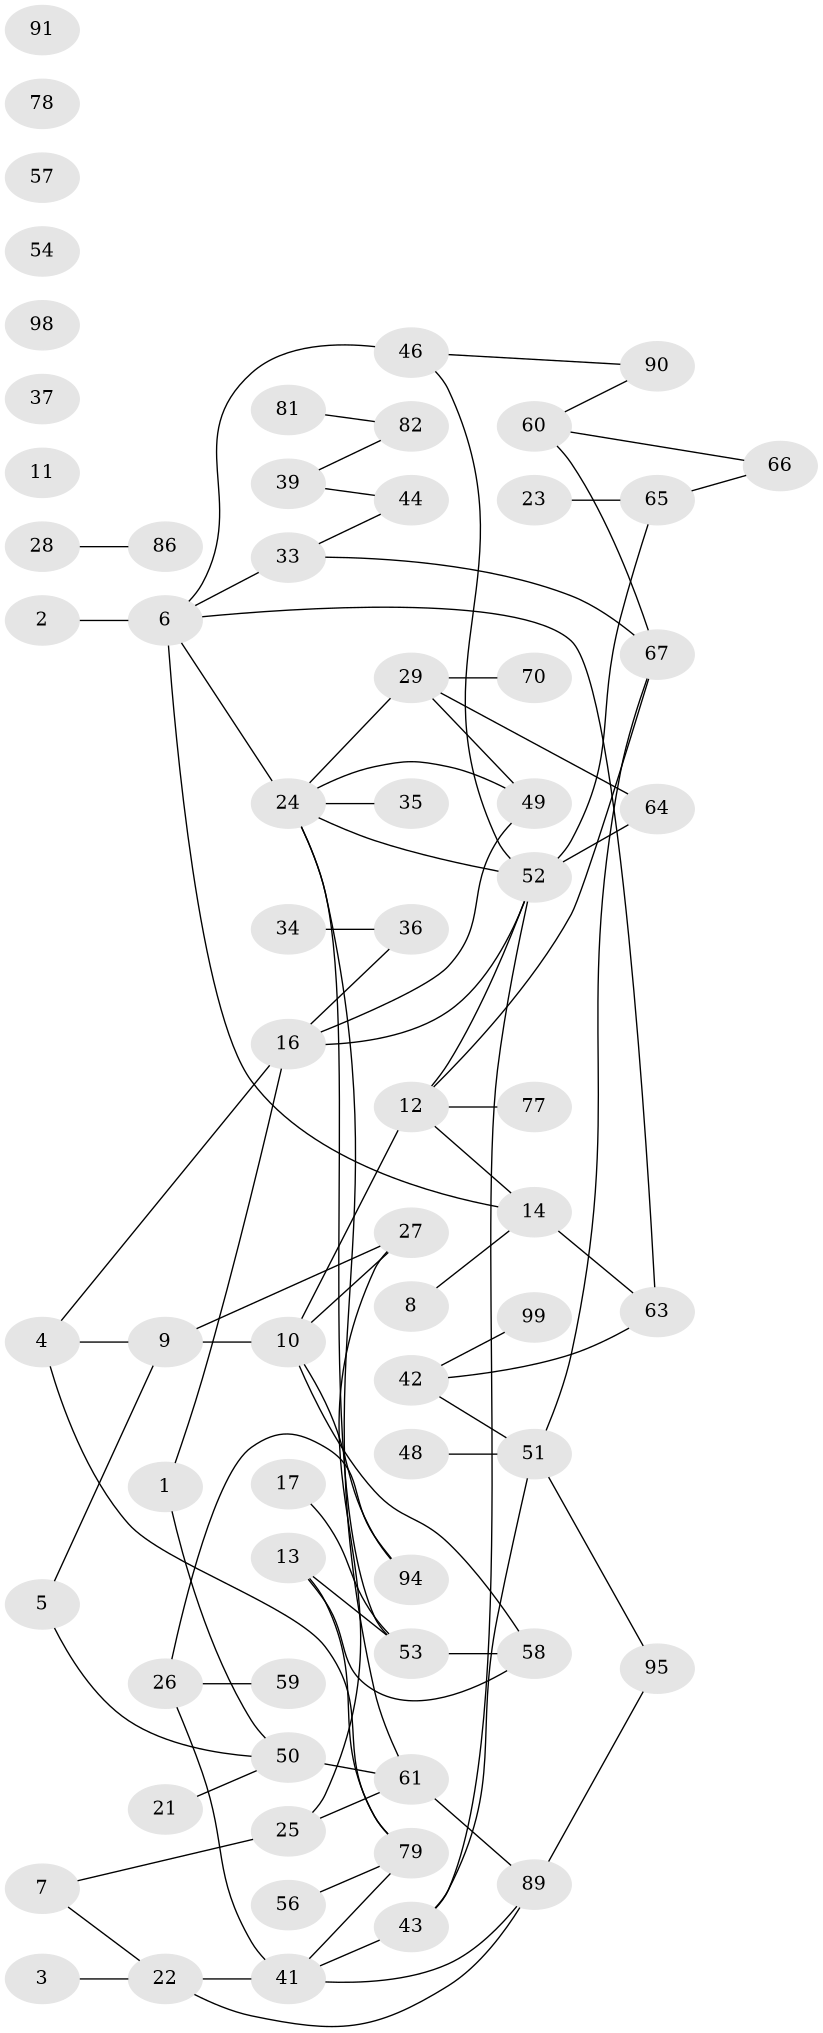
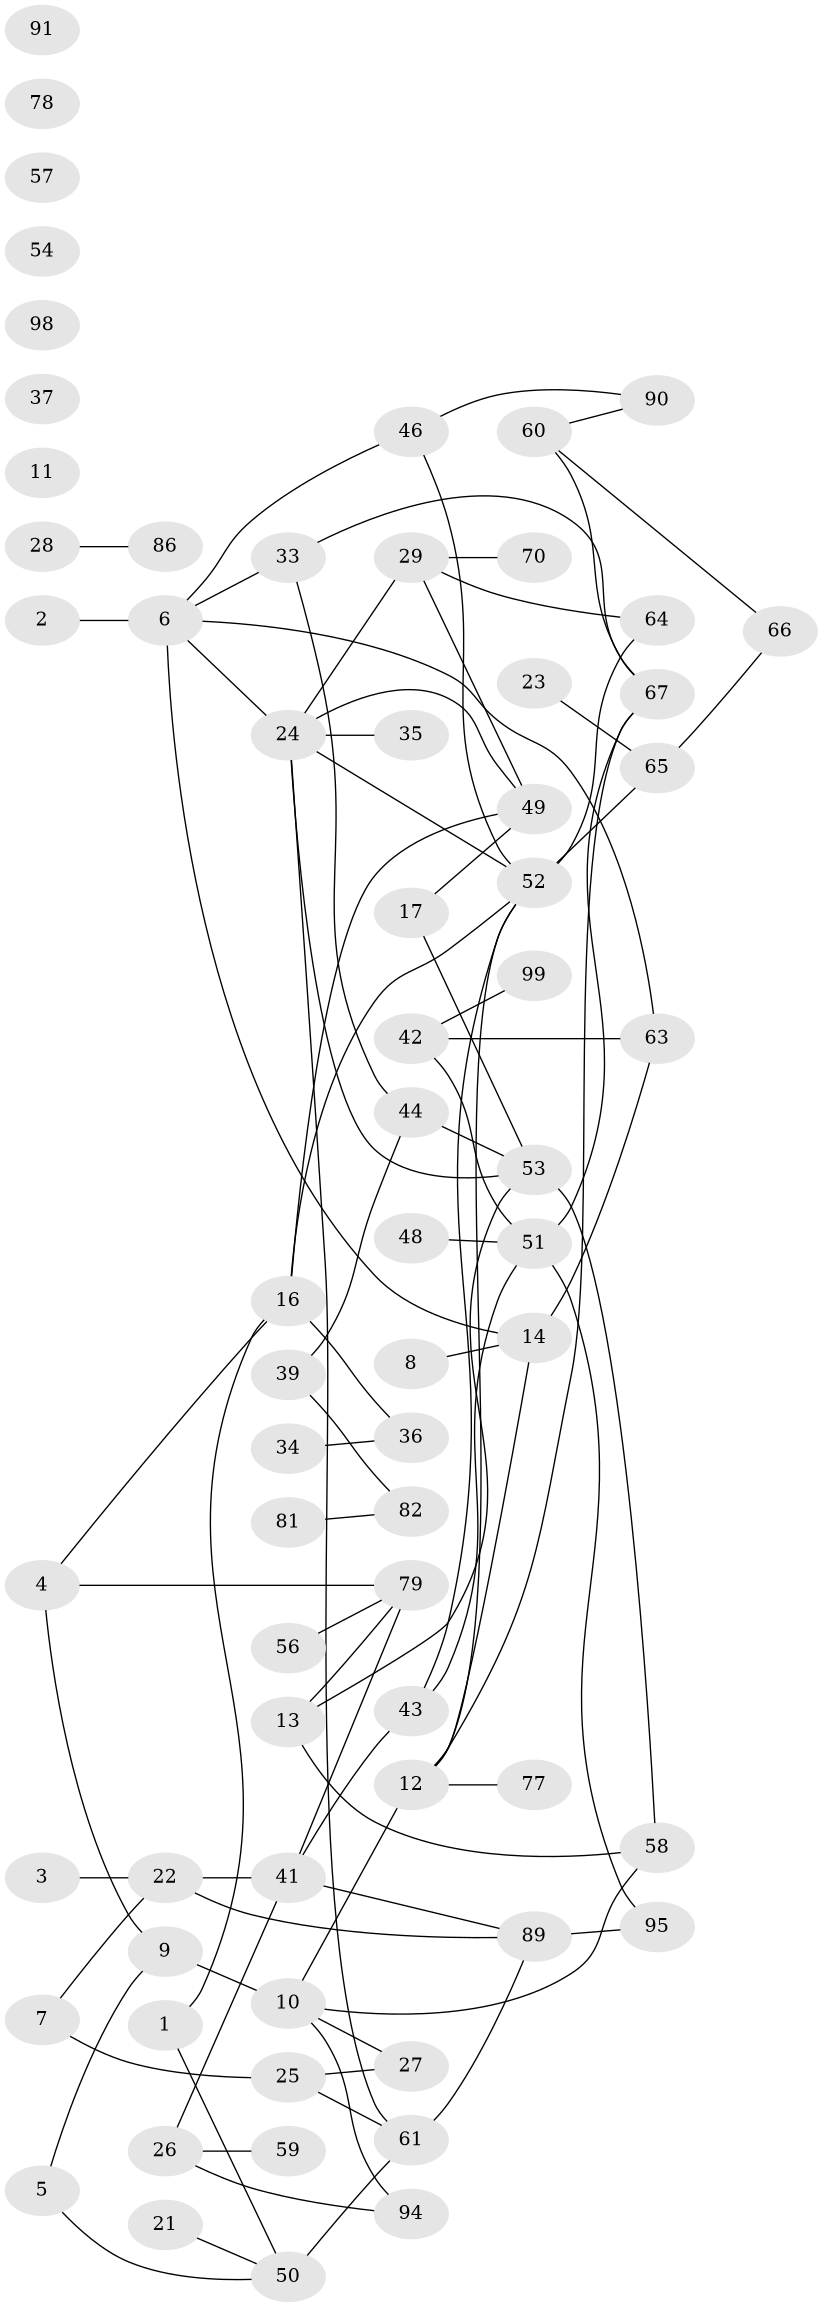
edge "49" -- "17": added
edge "44" -- "53": added
edge "27" -- "9": removed
